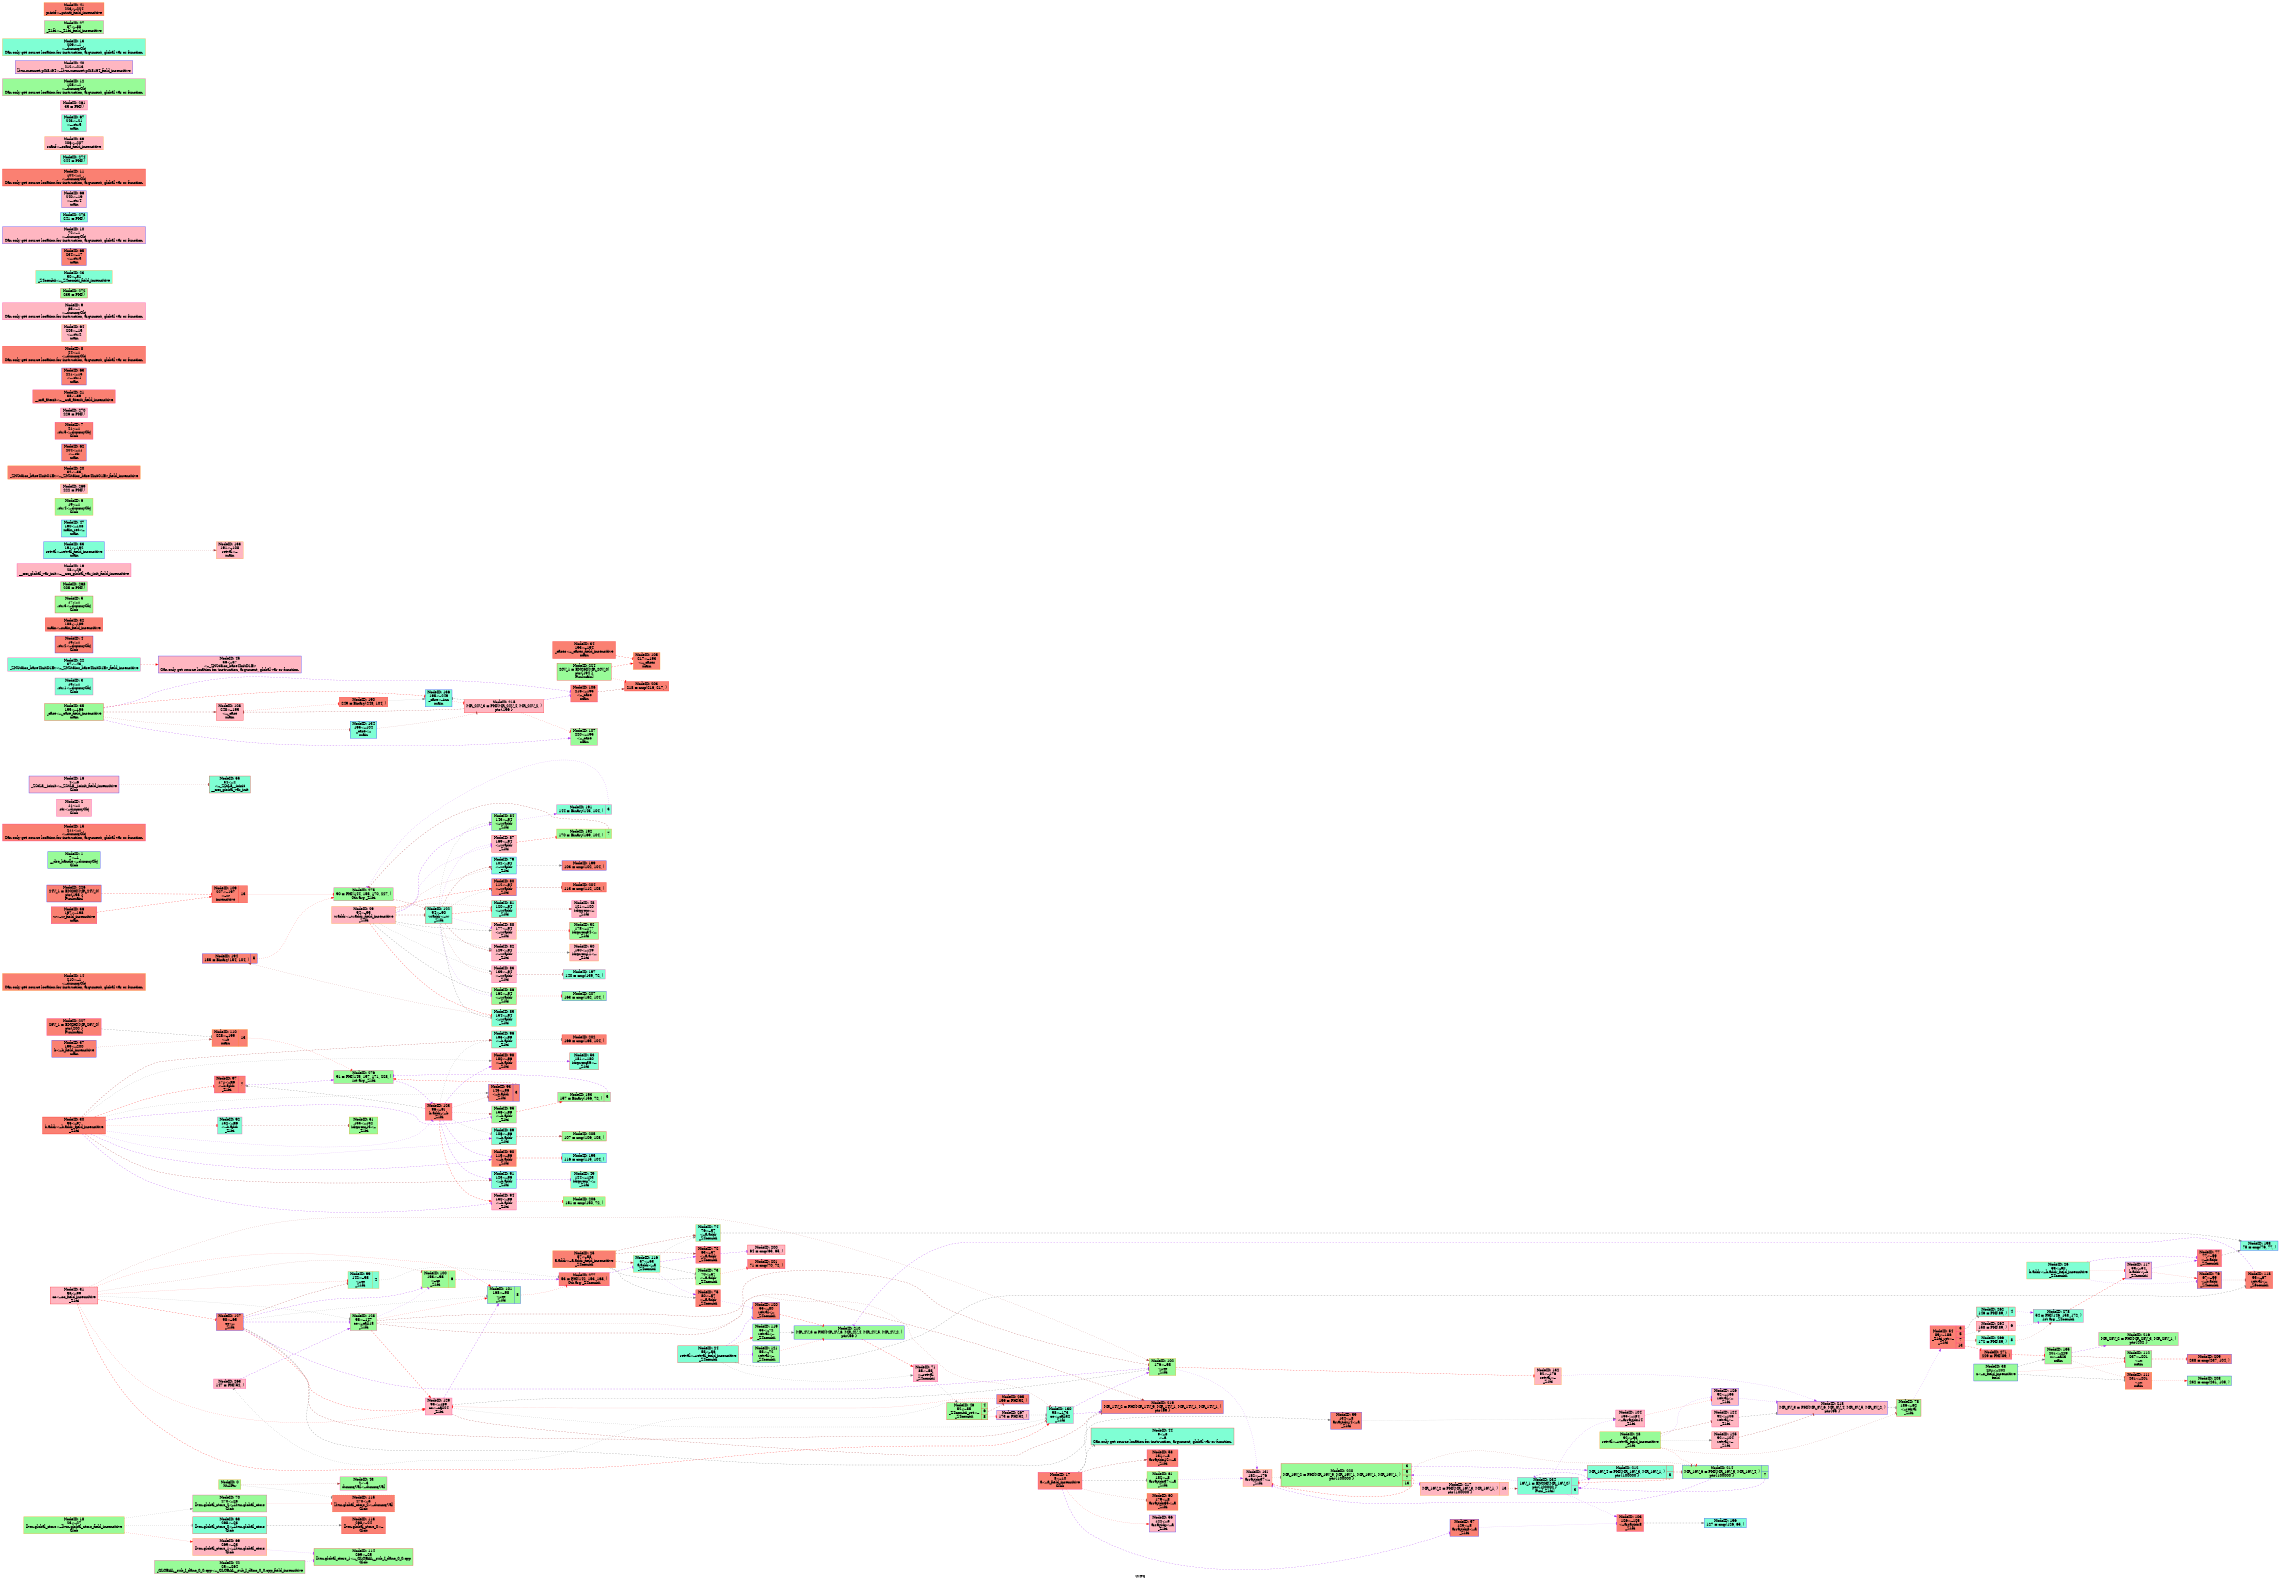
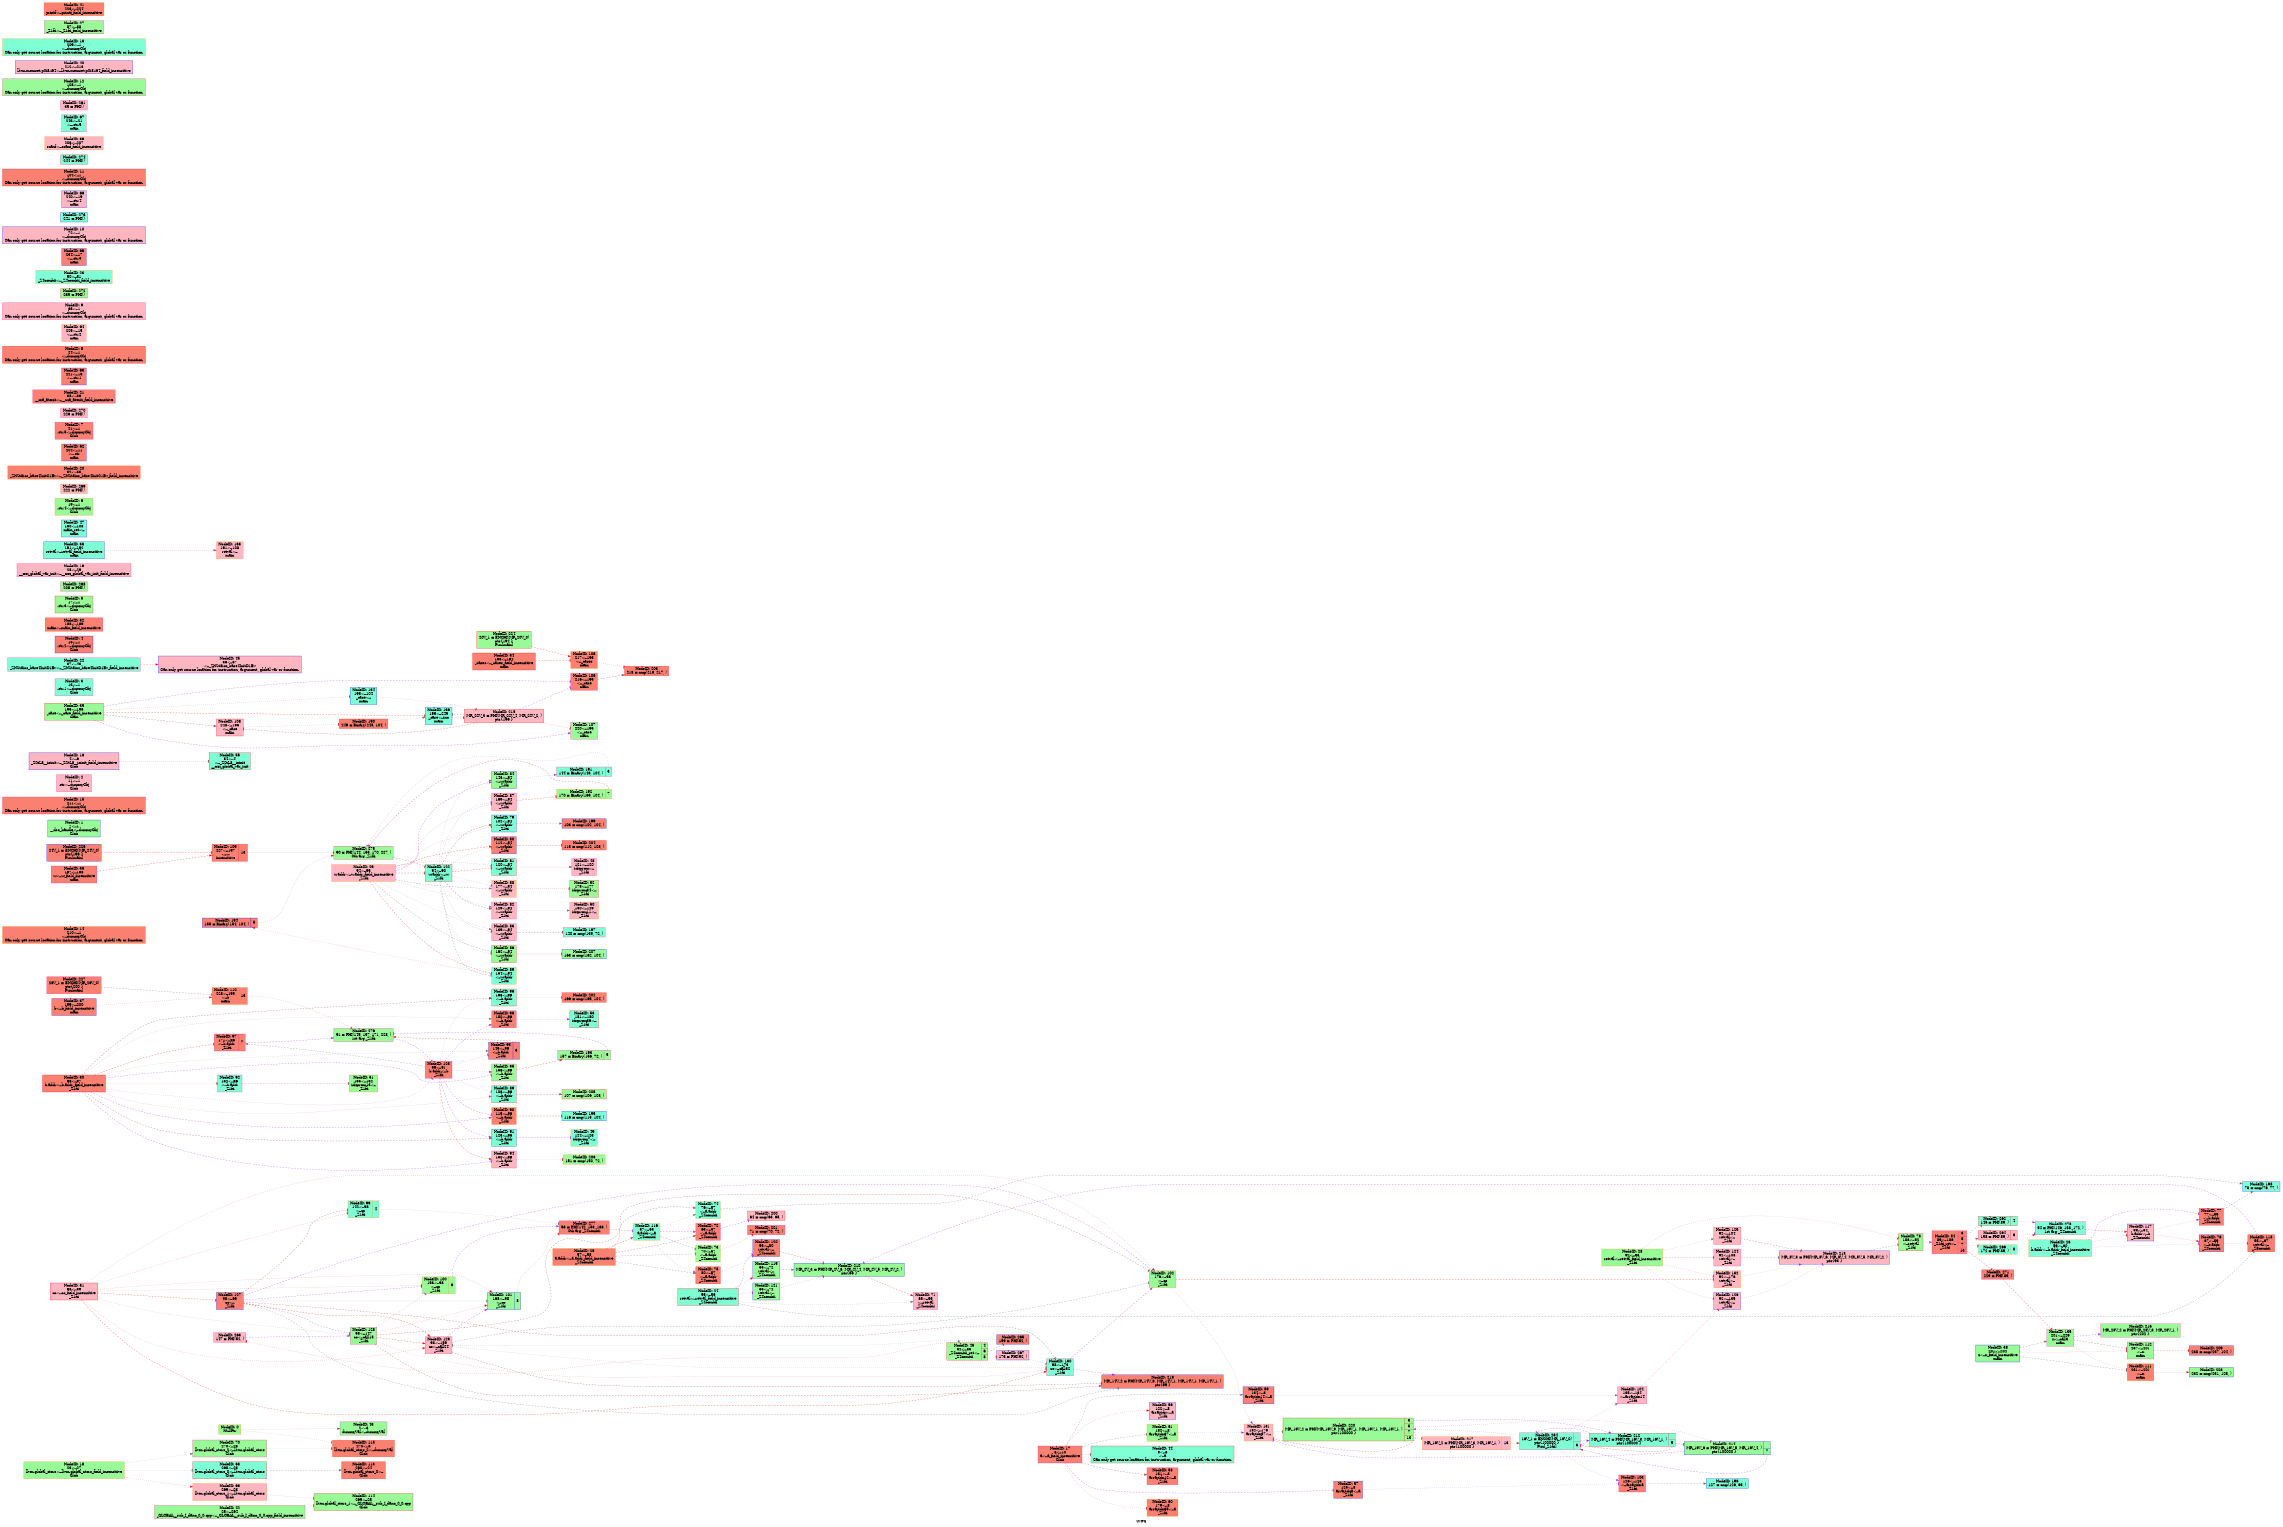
edge "NodeID: 224" -> "NodeID: 203": now "NodeID: 105" -> "NodeID: 203"
node "NodeID: 38": text "field" -> "main"
edge "NodeID: 265" -> "NodeID: 129": color red -> gray40
edge "NodeID: 46" -> "NodeID: 263": color gray40 -> red
edge "NodeID: 28" -> "NodeID: 214": now "NodeID: 28" -> "NodeID: 132"
